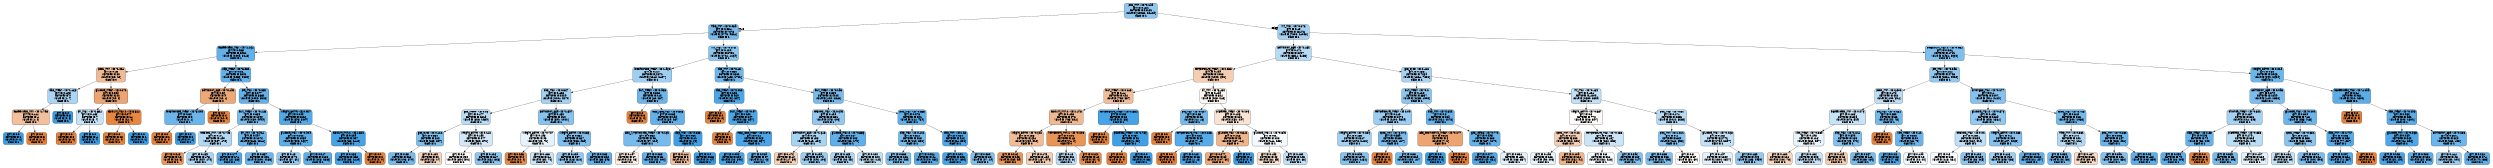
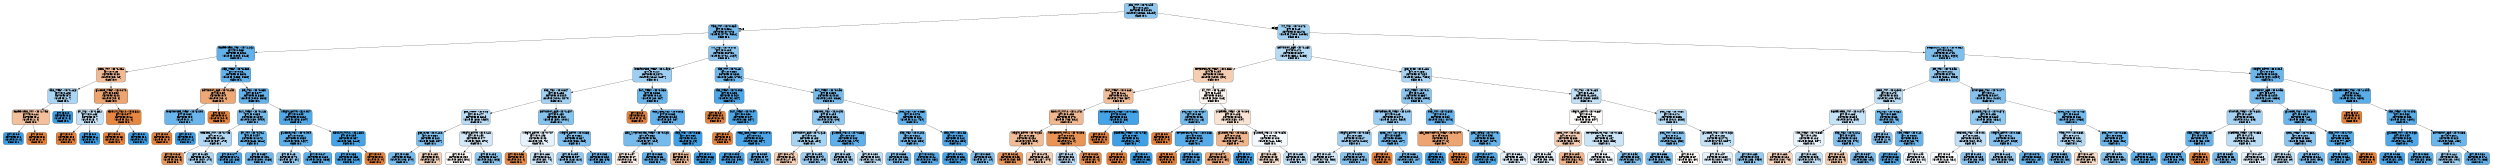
node "gini = 0.0 samples = 2 value = [4, 0] class = 0": fillcolor #e58139 -> #85c2ef
node "gini = 0.49 samples = 1077 value = [723, 958] class = 1": added
